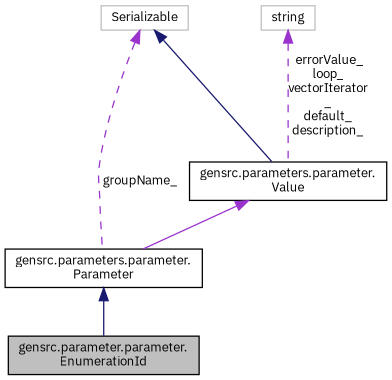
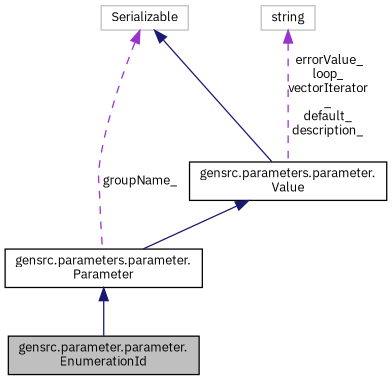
edge "gensrc.parameters.parameter. Parameter" -> "gensrc.parameters.parameter. Value": color darkorchid3 -> midnightblue
